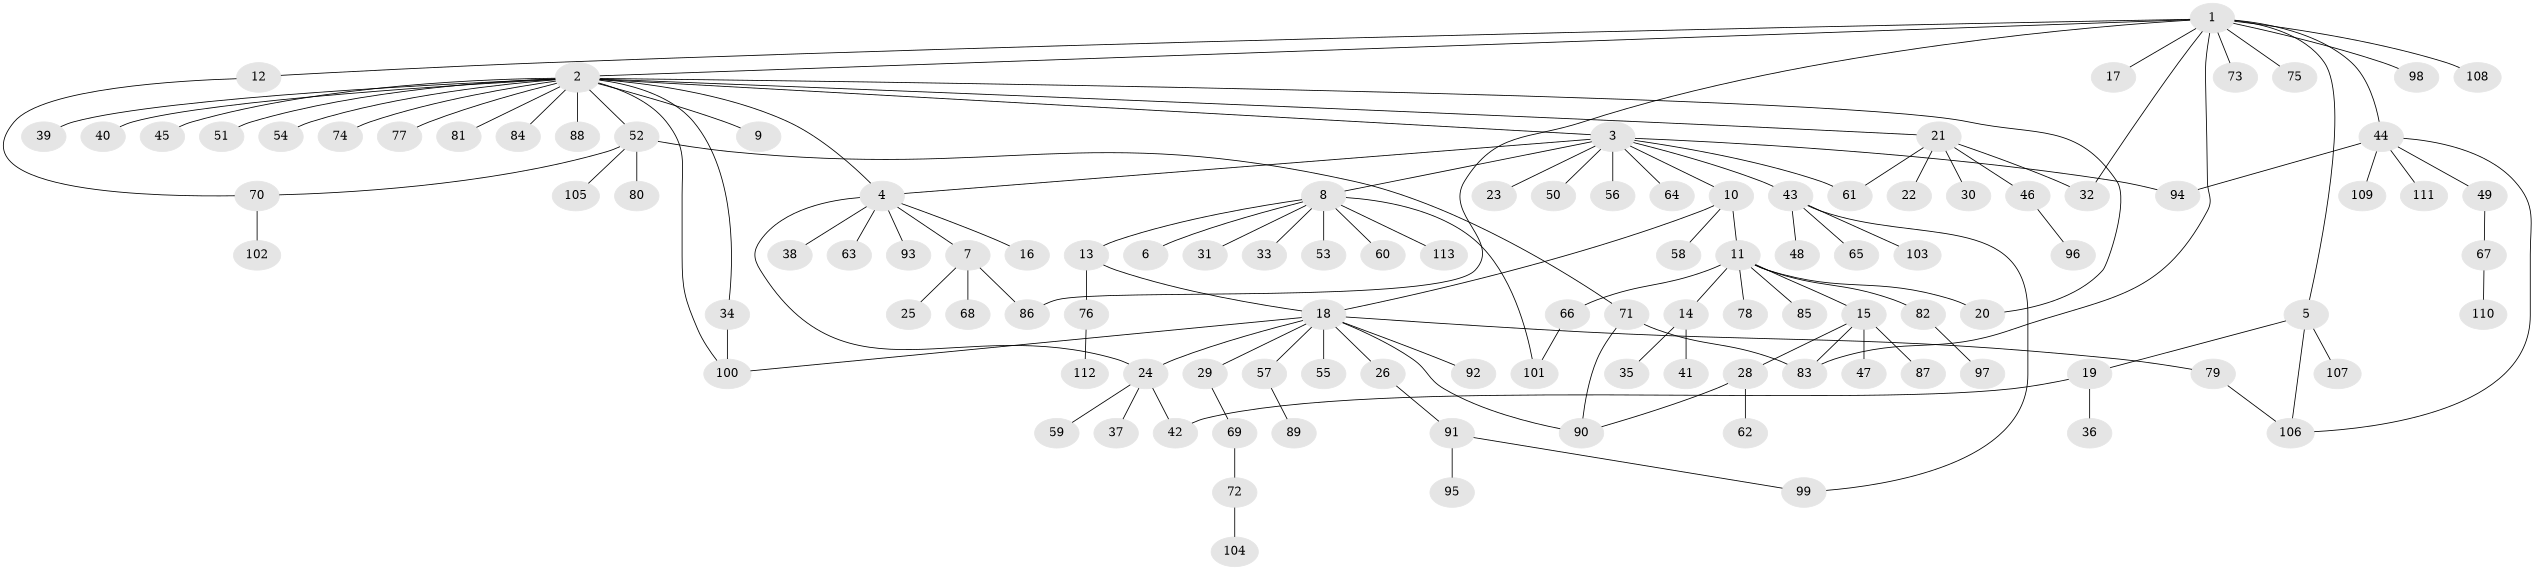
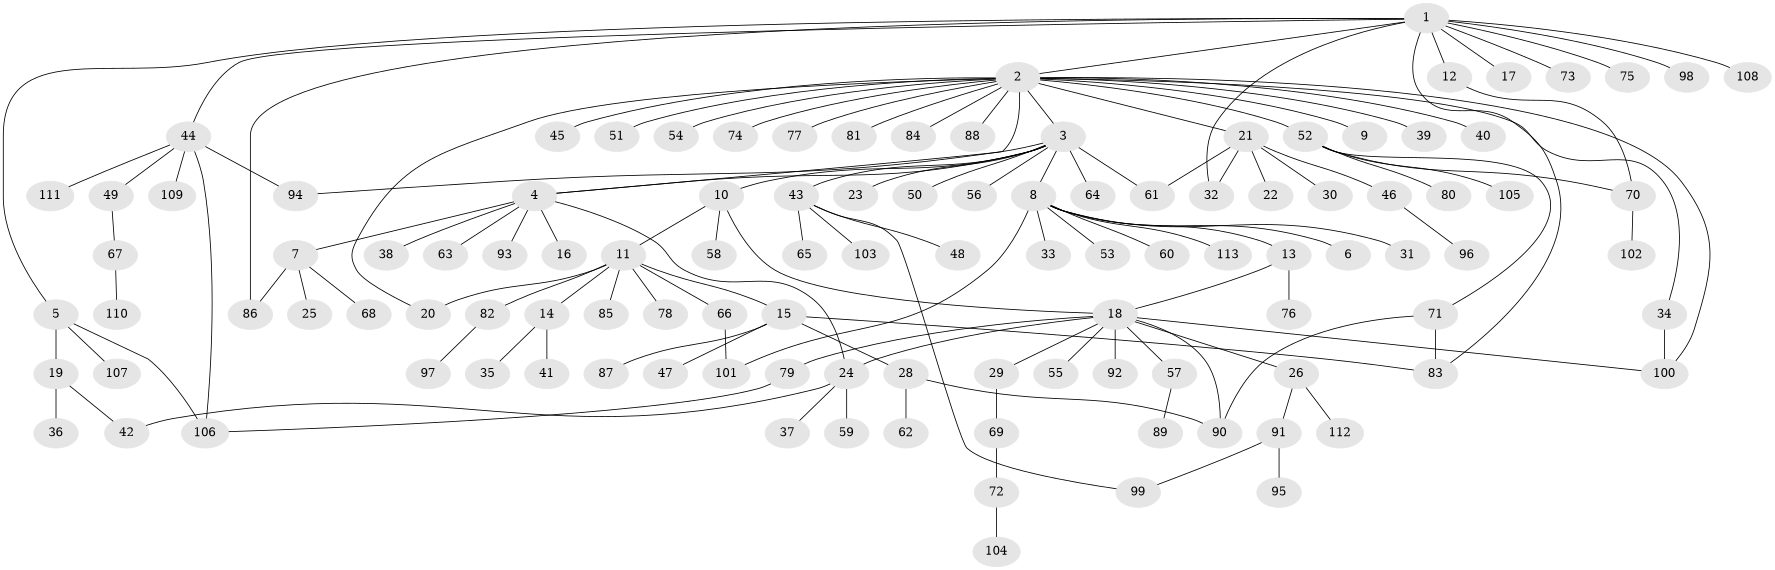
edge "76" -- "112": now "26" -- "112"
